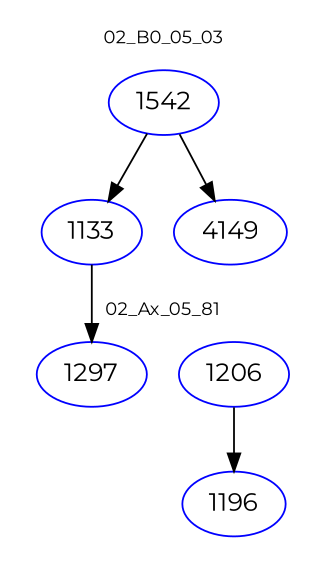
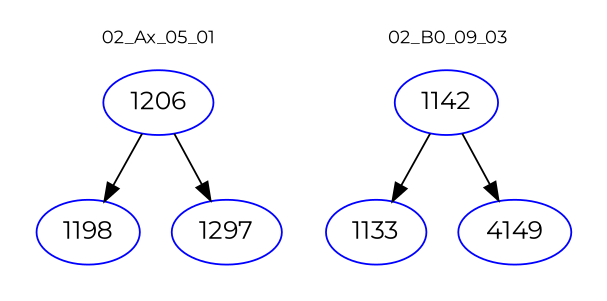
cluster "02_B0_05_03": label "02_B0_05_03" -> "02_B0_09_03"
node "1542": label "1542" -> "1142"
edge "1133" -> "1297": now "1206" -> "1297"
cluster "02_Ax_05_81": label "02_Ax_05_81" -> "02_Ax_05_01"
node "1196": label "1196" -> "1198"
